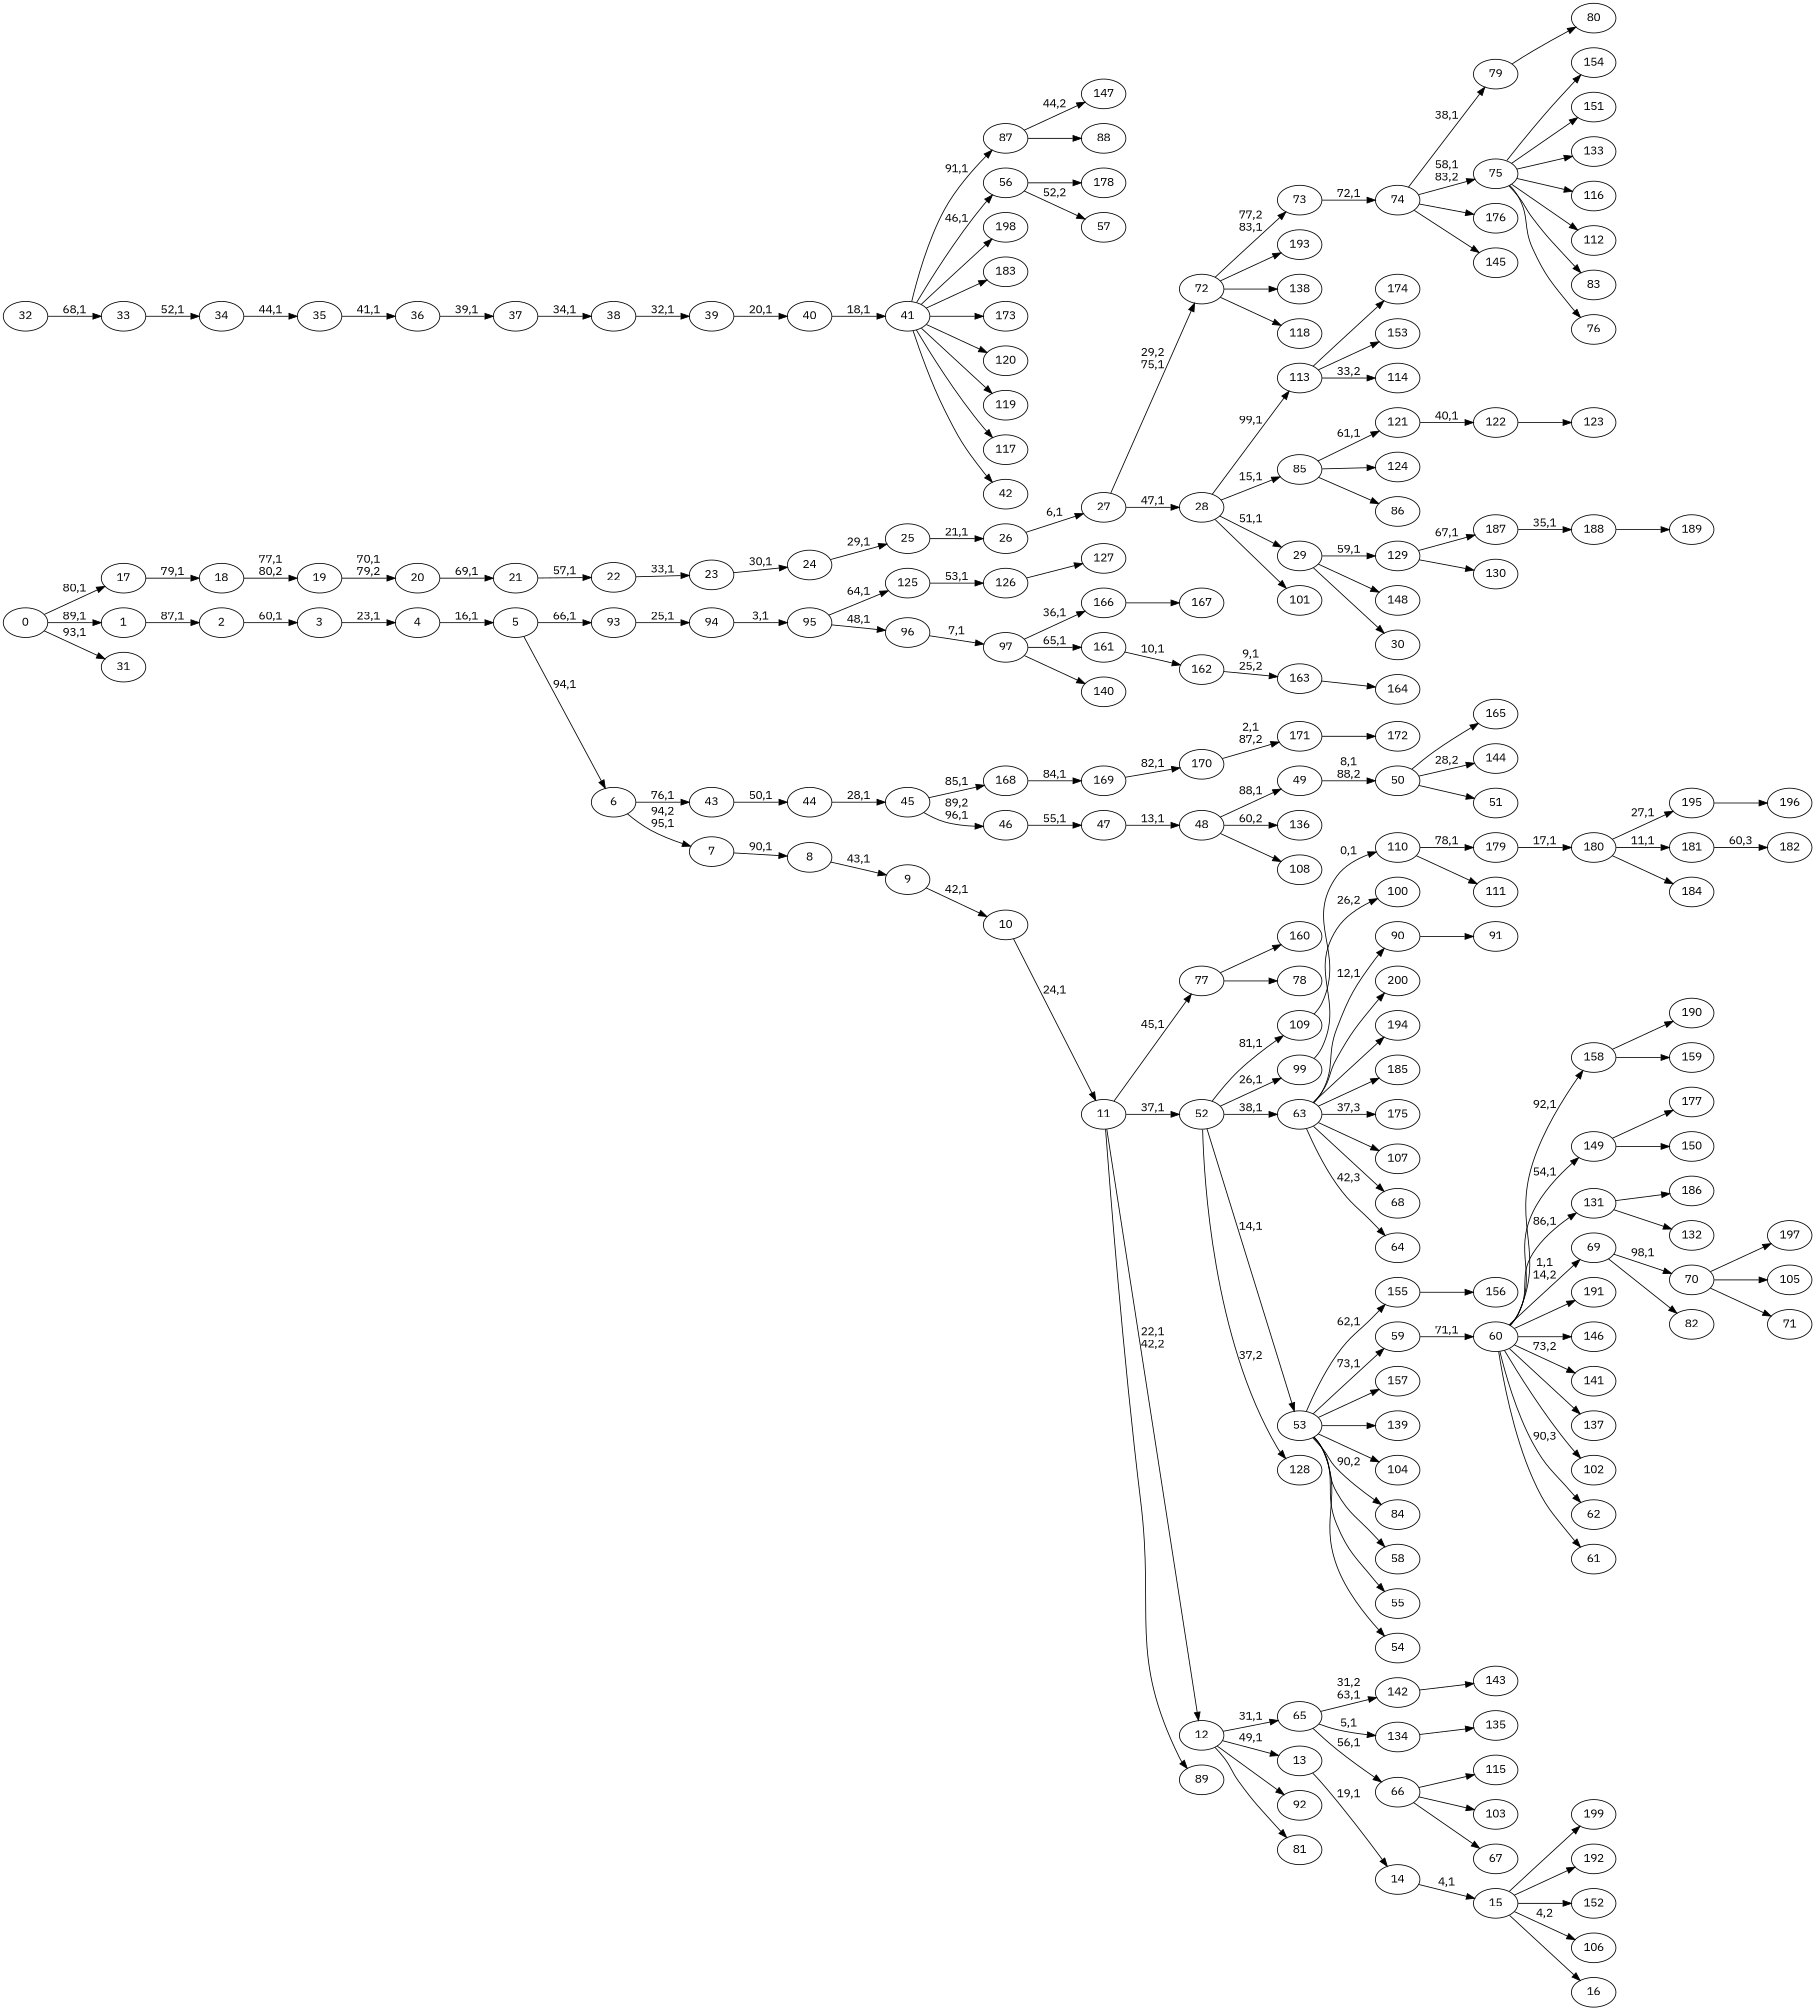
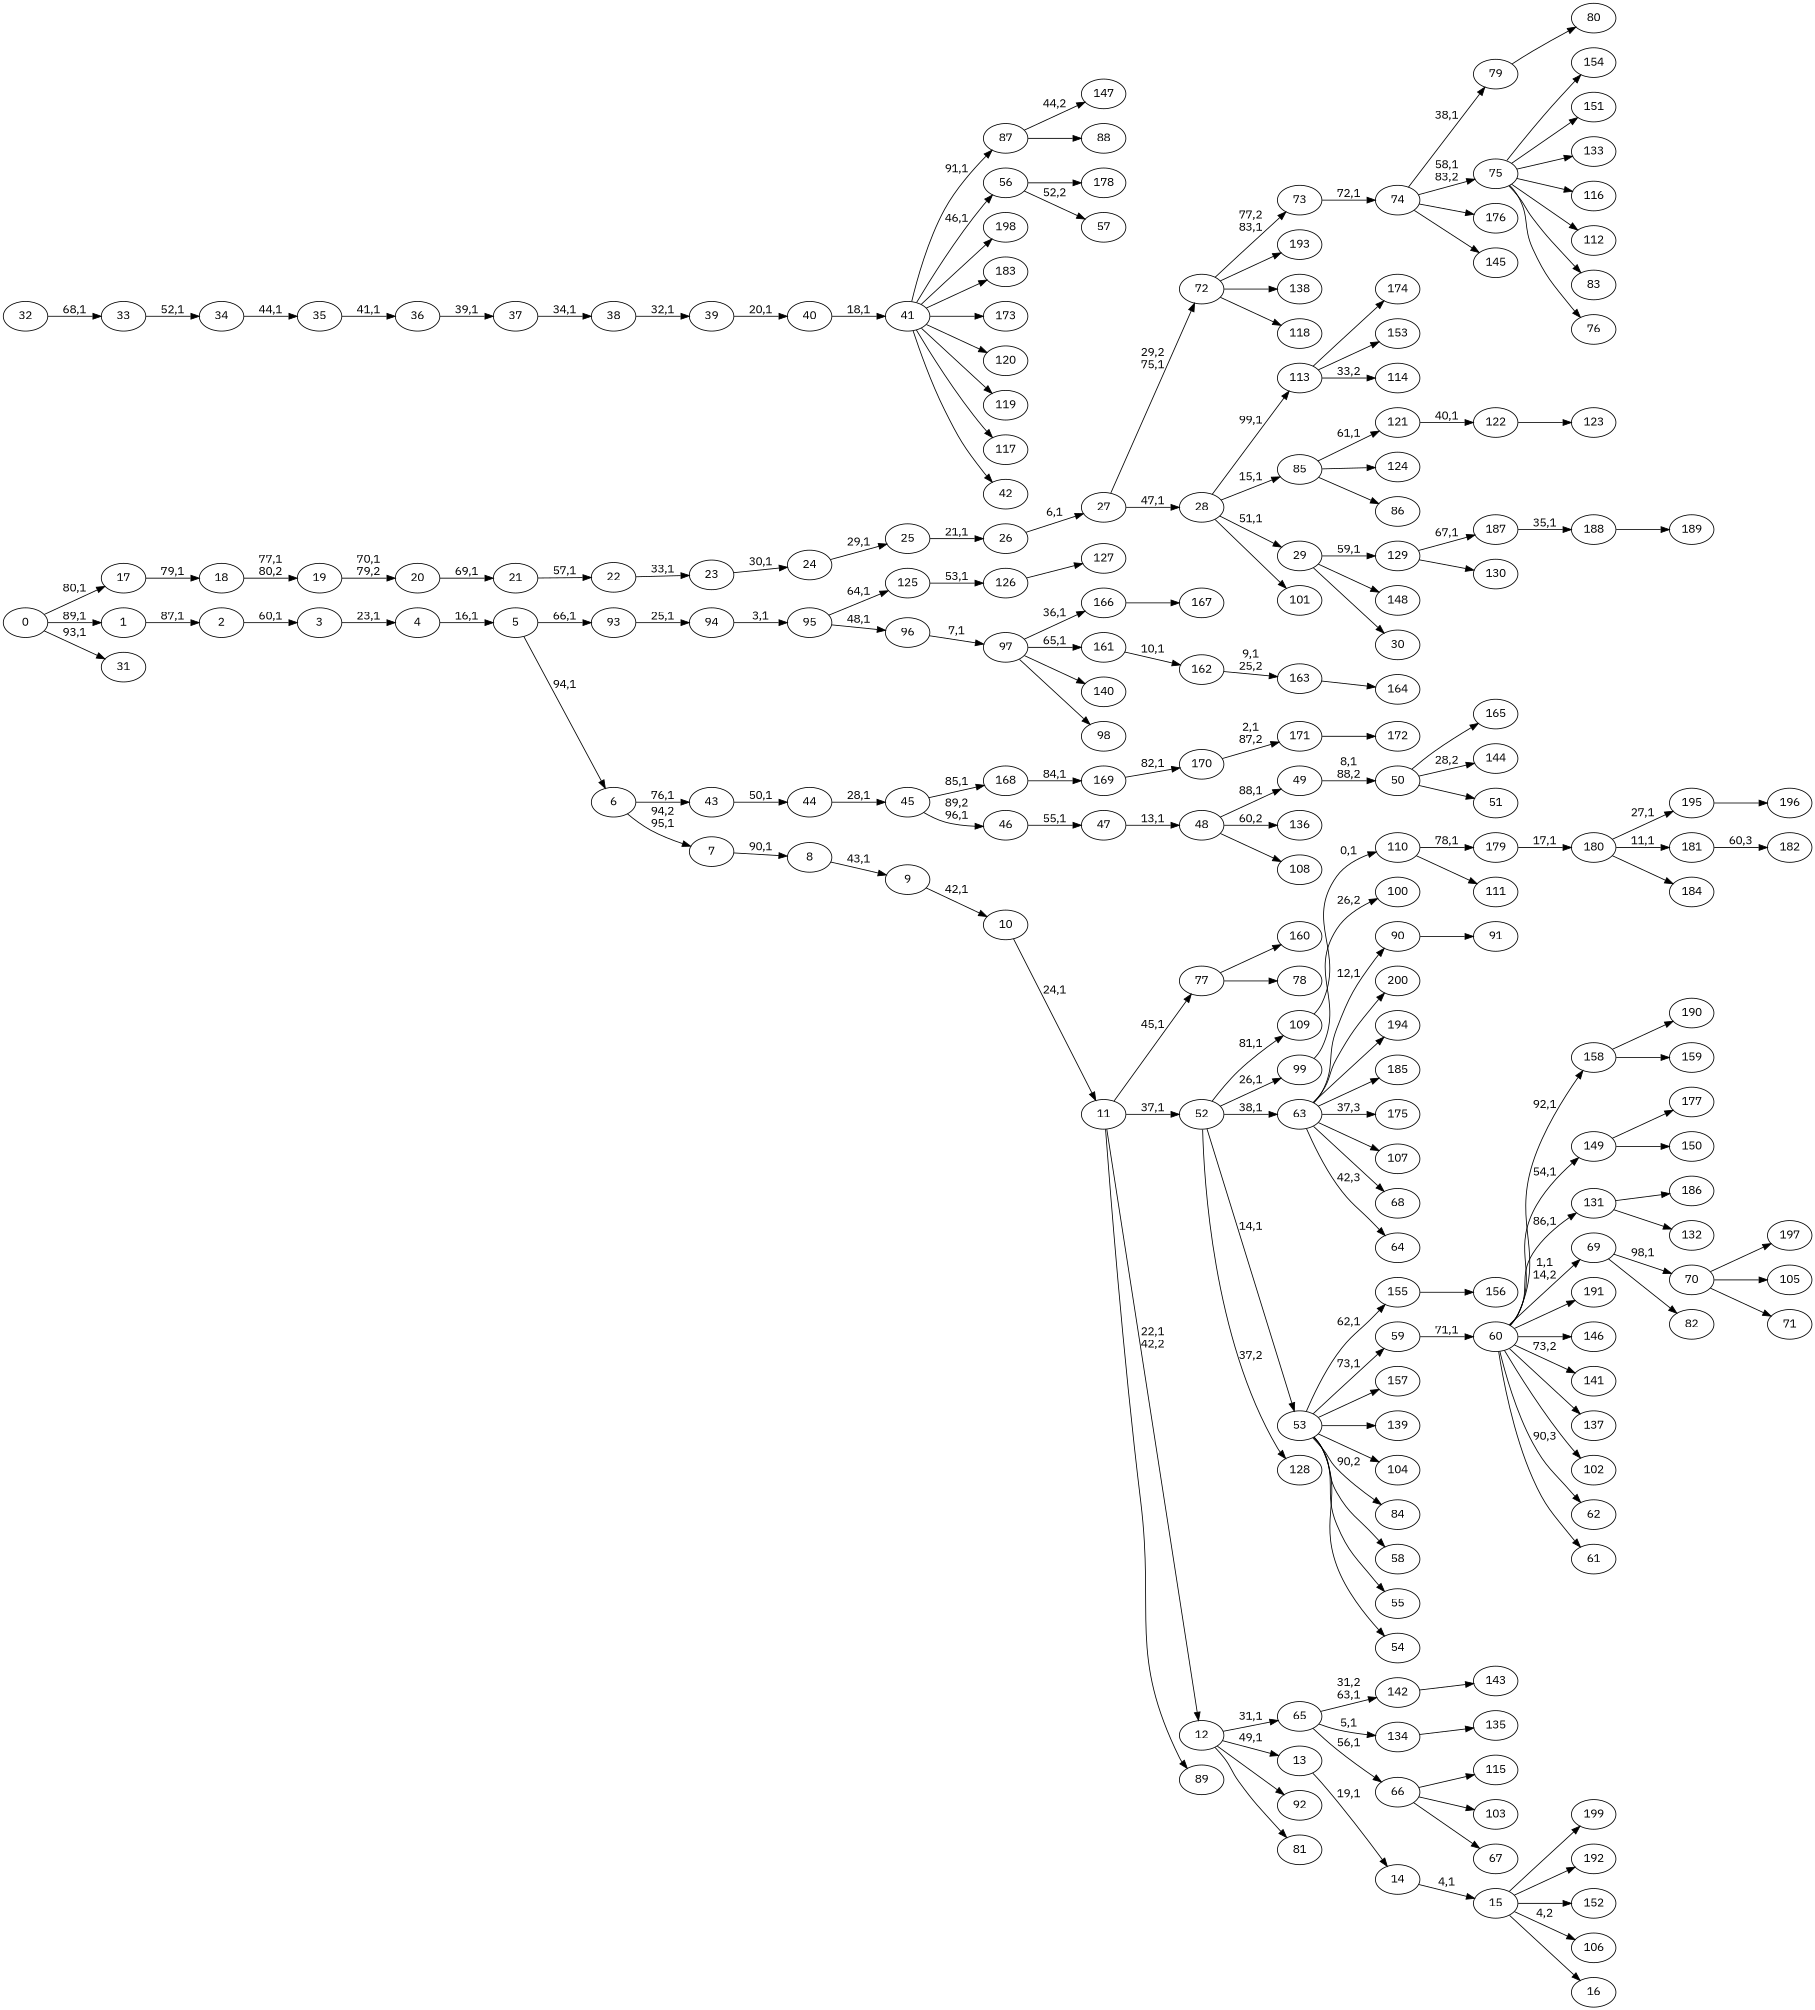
node "98": added
